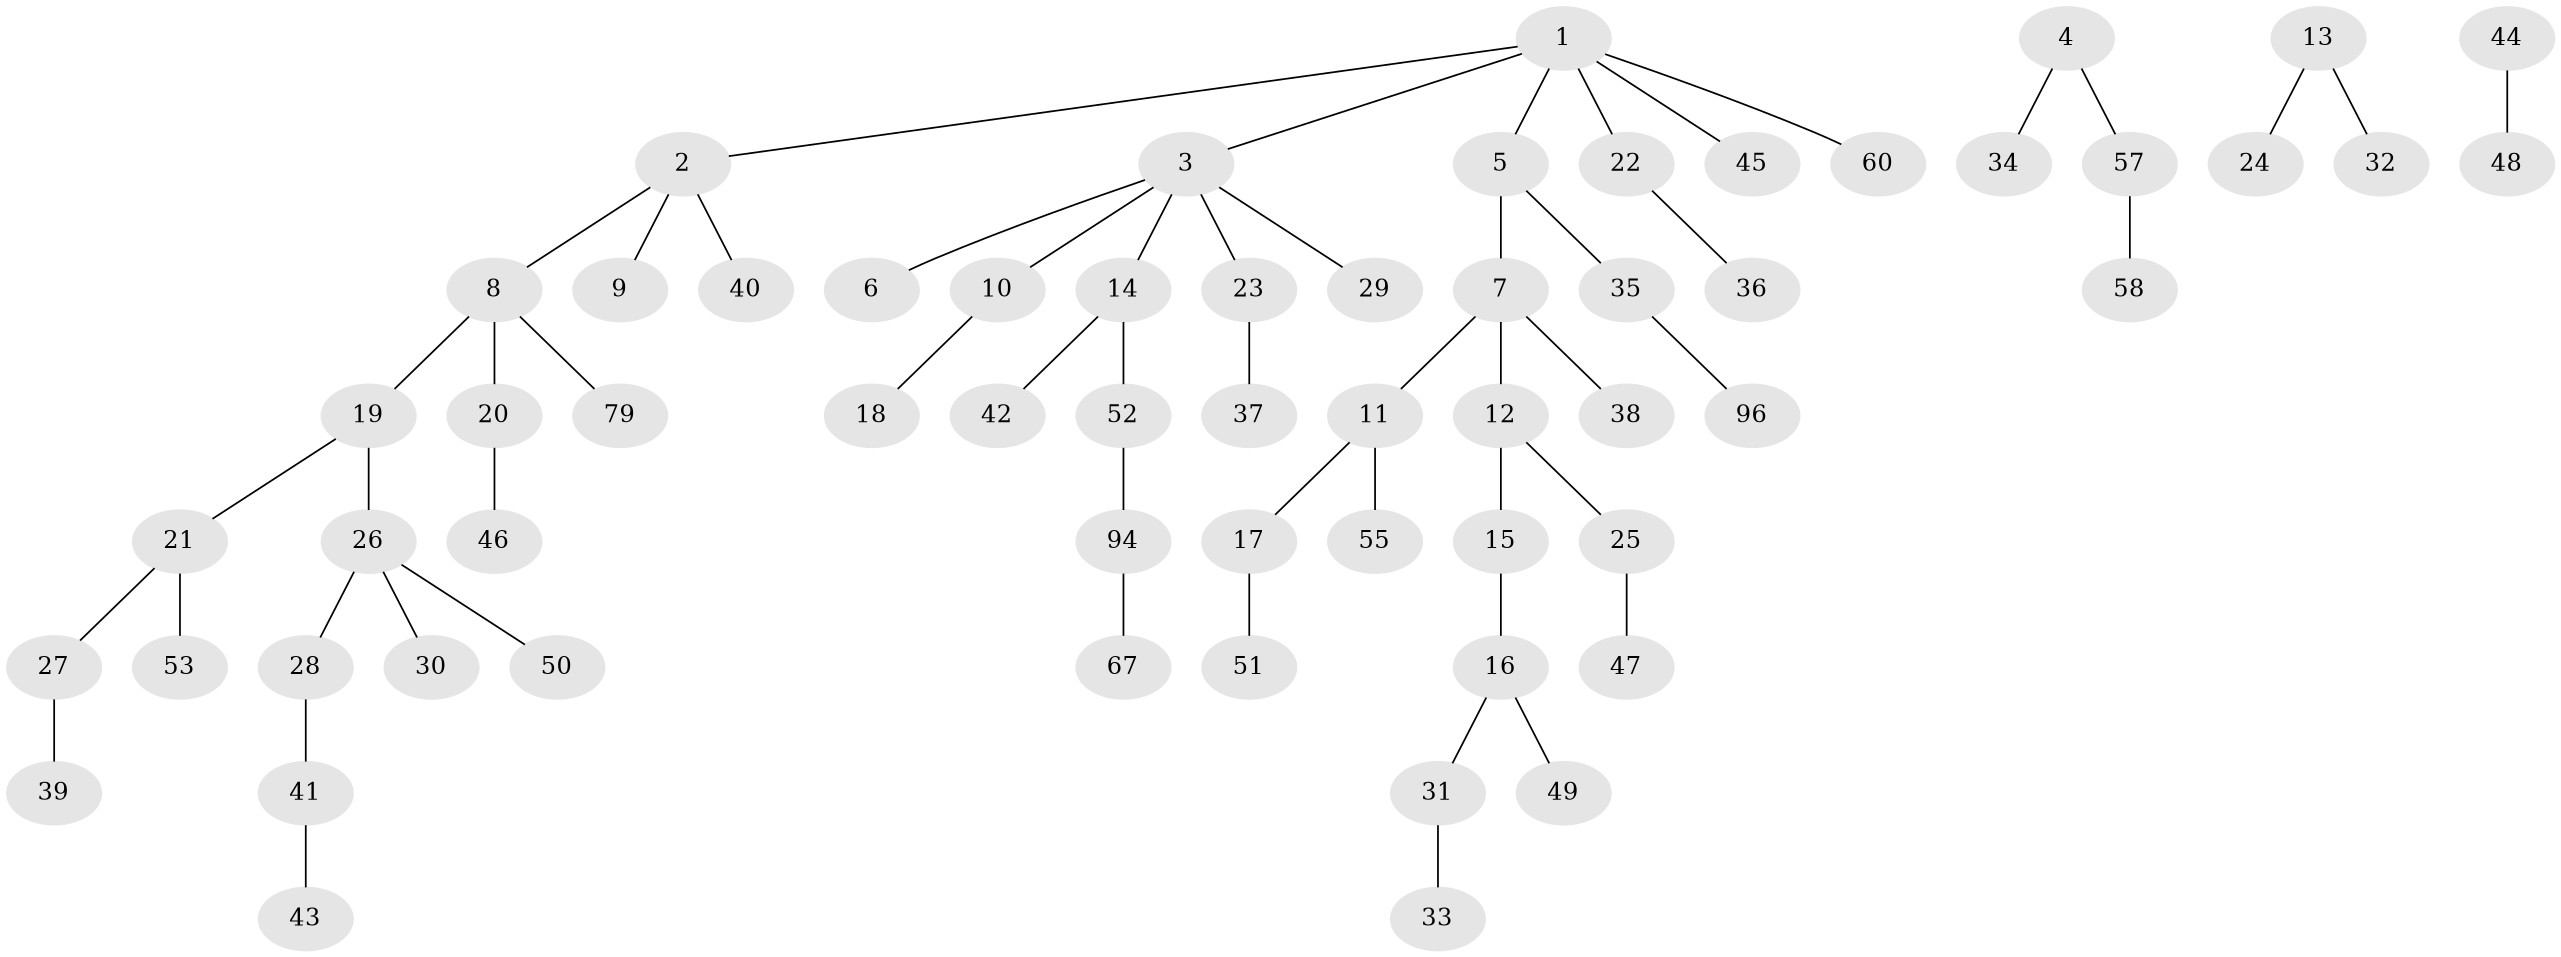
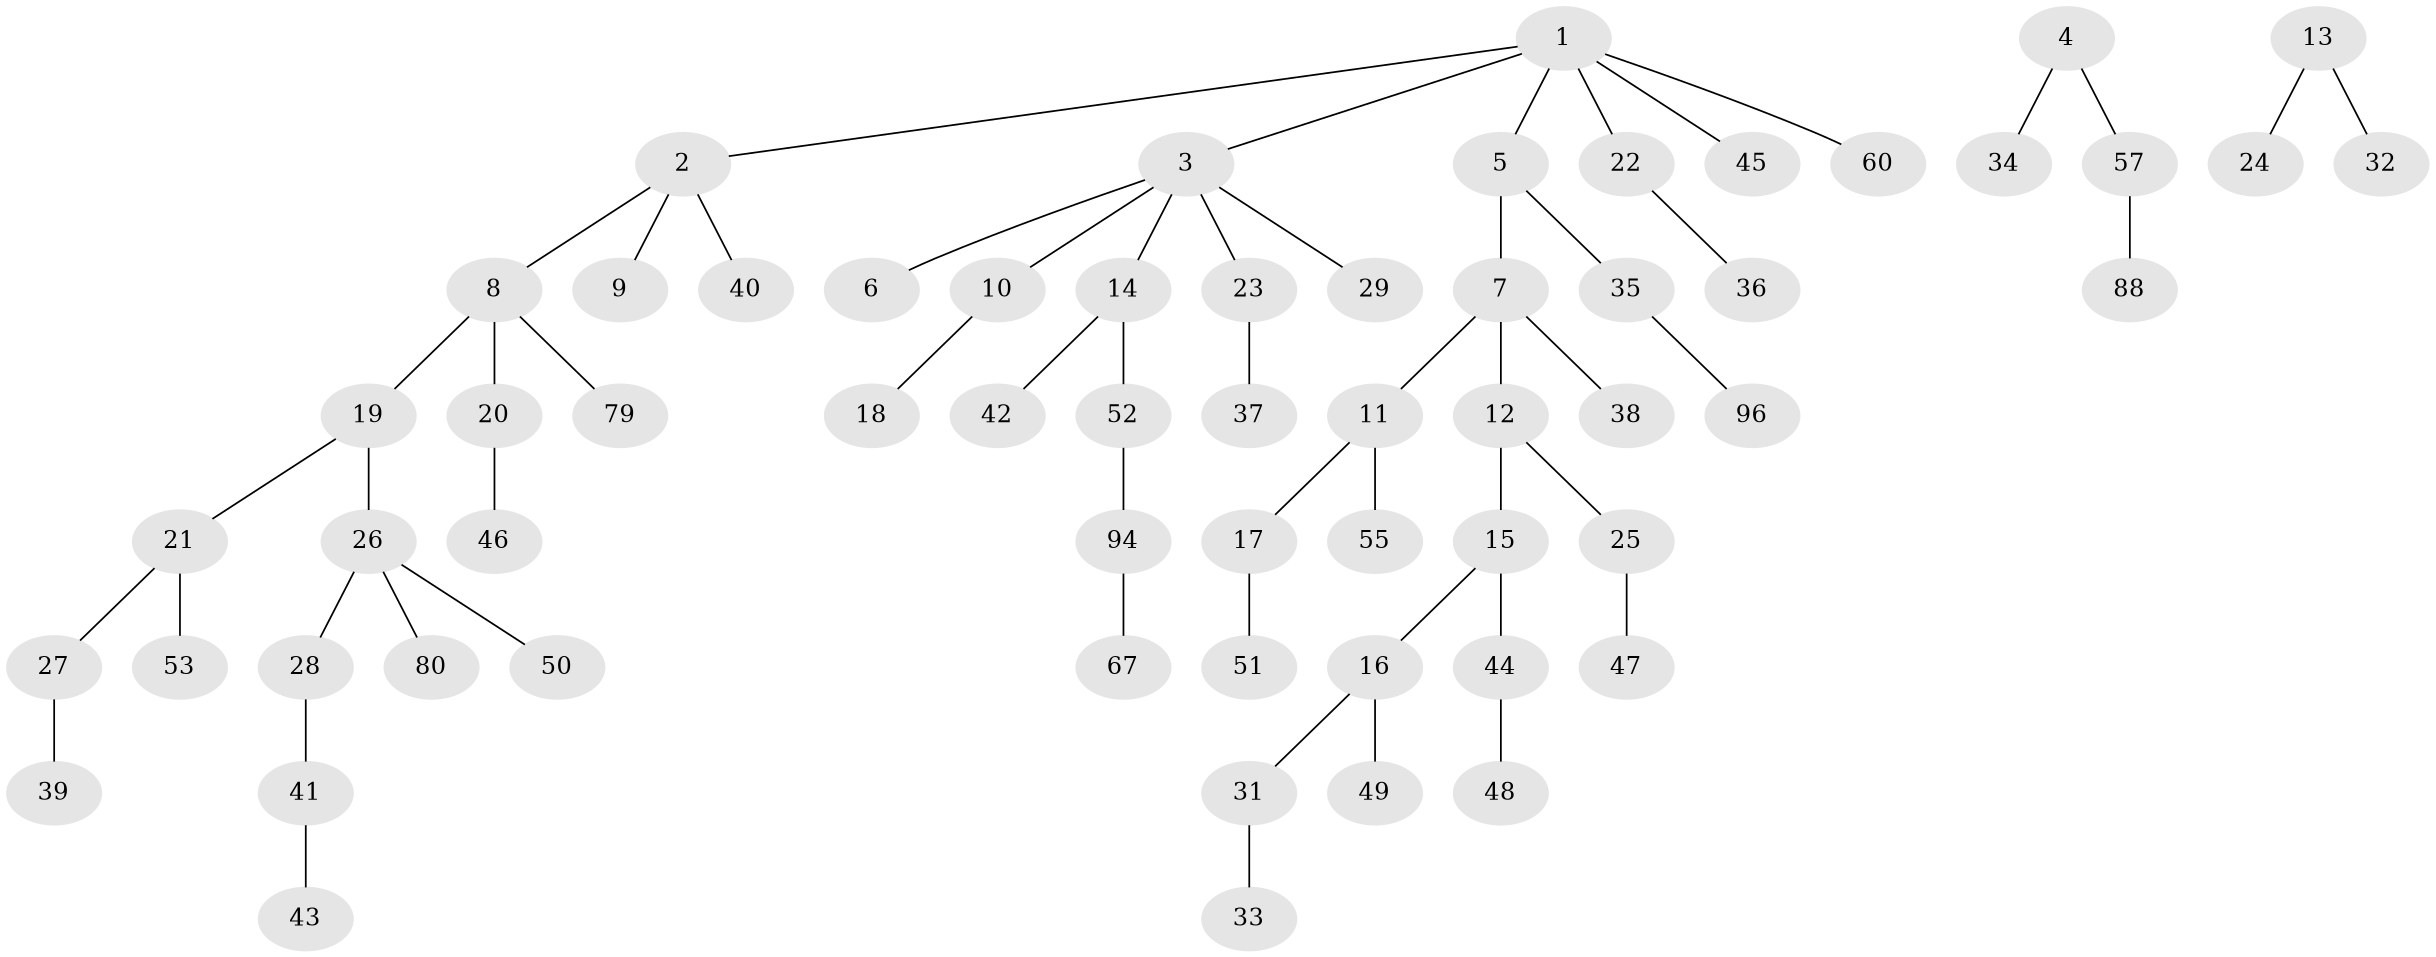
node "58": label "58" -> "88"
edge "15" -- "44": added
node "30": label "30" -> "80"
